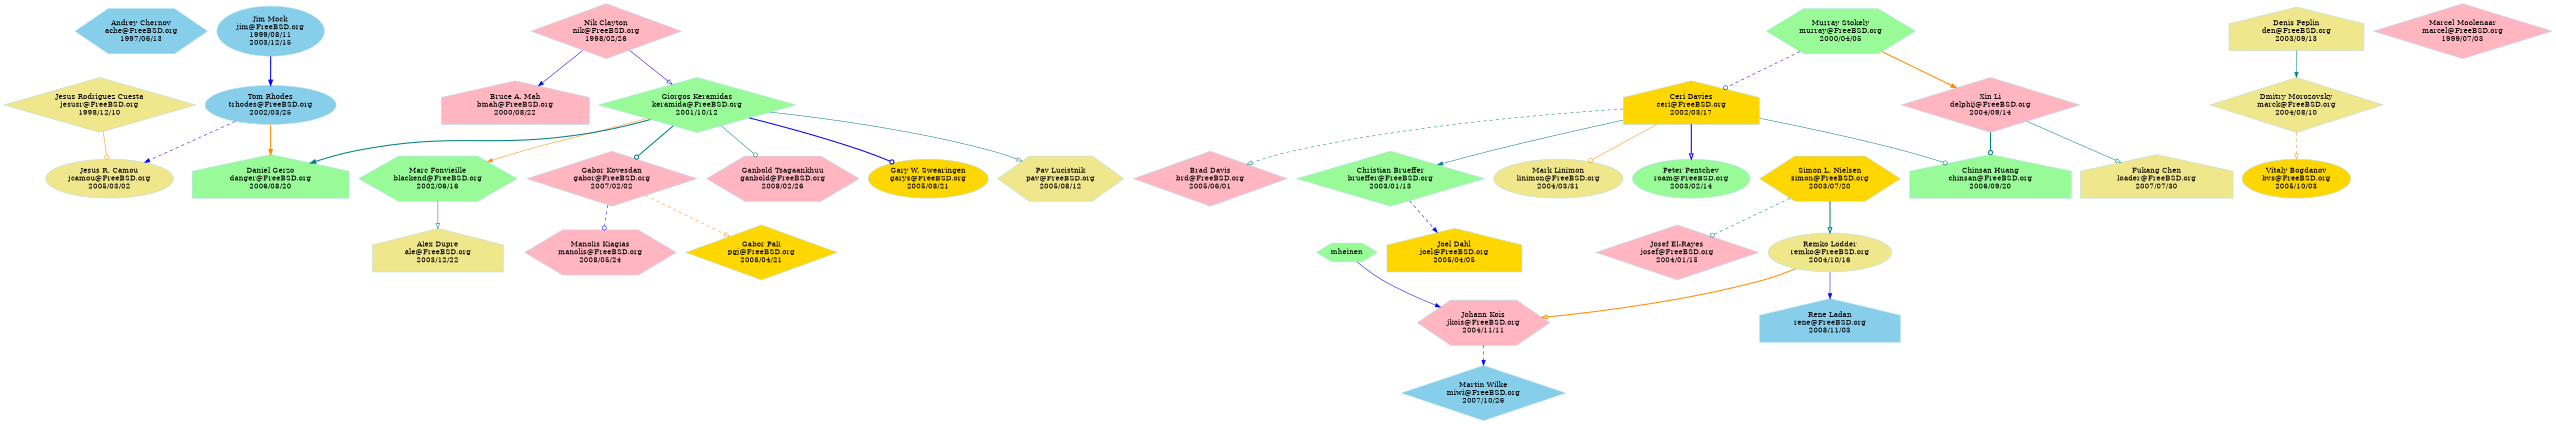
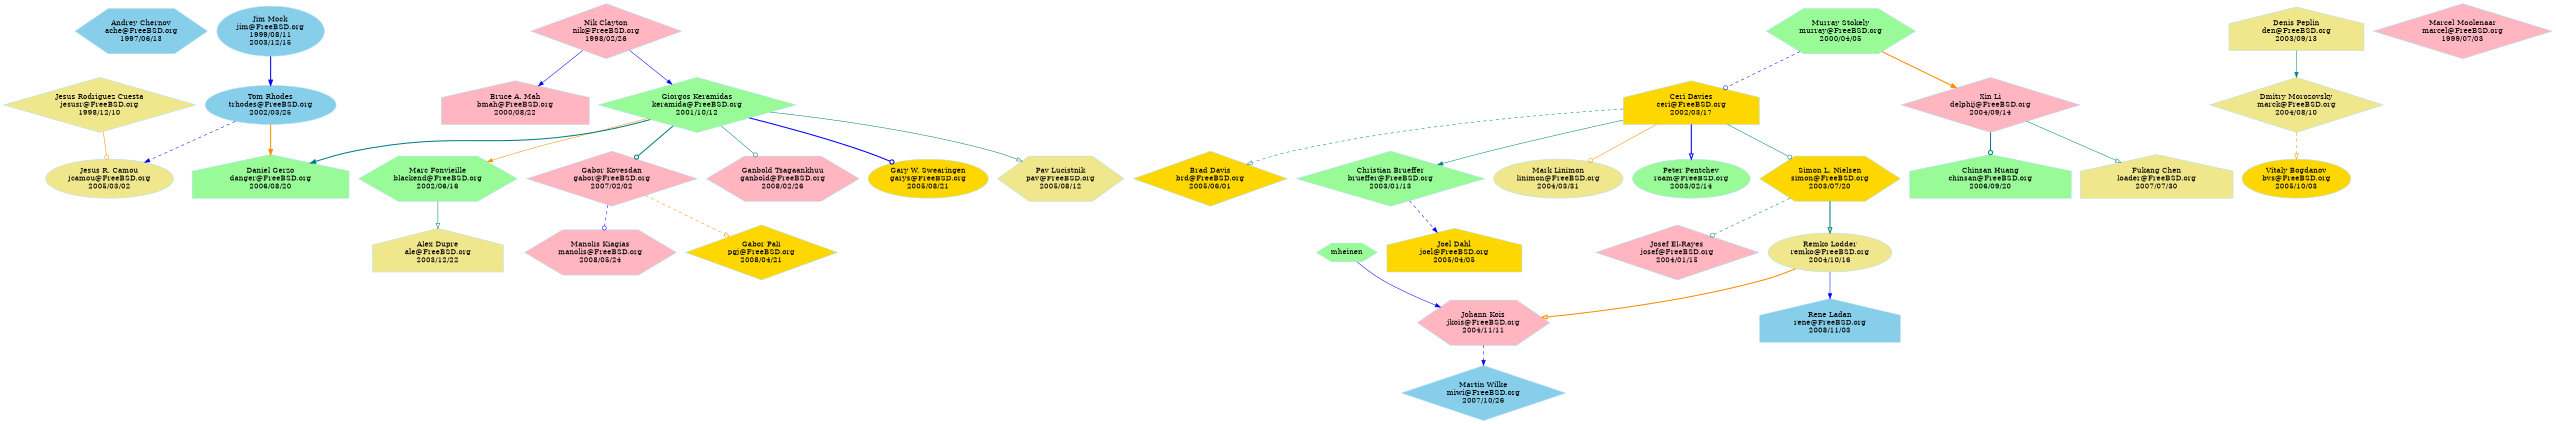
edge "Nik Clayton nik@FreeBSD.org 1998/02/26" -> "Giorgos Keramidas keramida@FreeBSD.org 2001/10/12": arrowhead onormal -> normal
edge "Ceri Davies ceri@FreeBSD.org 2002/03/17" -> "Chinsan Huang chinsan@FreeBSD.org 2006/09/20": now "Ceri Davies ceri@FreeBSD.org 2002/03/17" -> "Simon L. Nielsen simon@FreeBSD.org 2003/07/20"
node "Brad Davis brd@FreeBSD.org 2005/06/01": fillcolor lightpink -> gold
